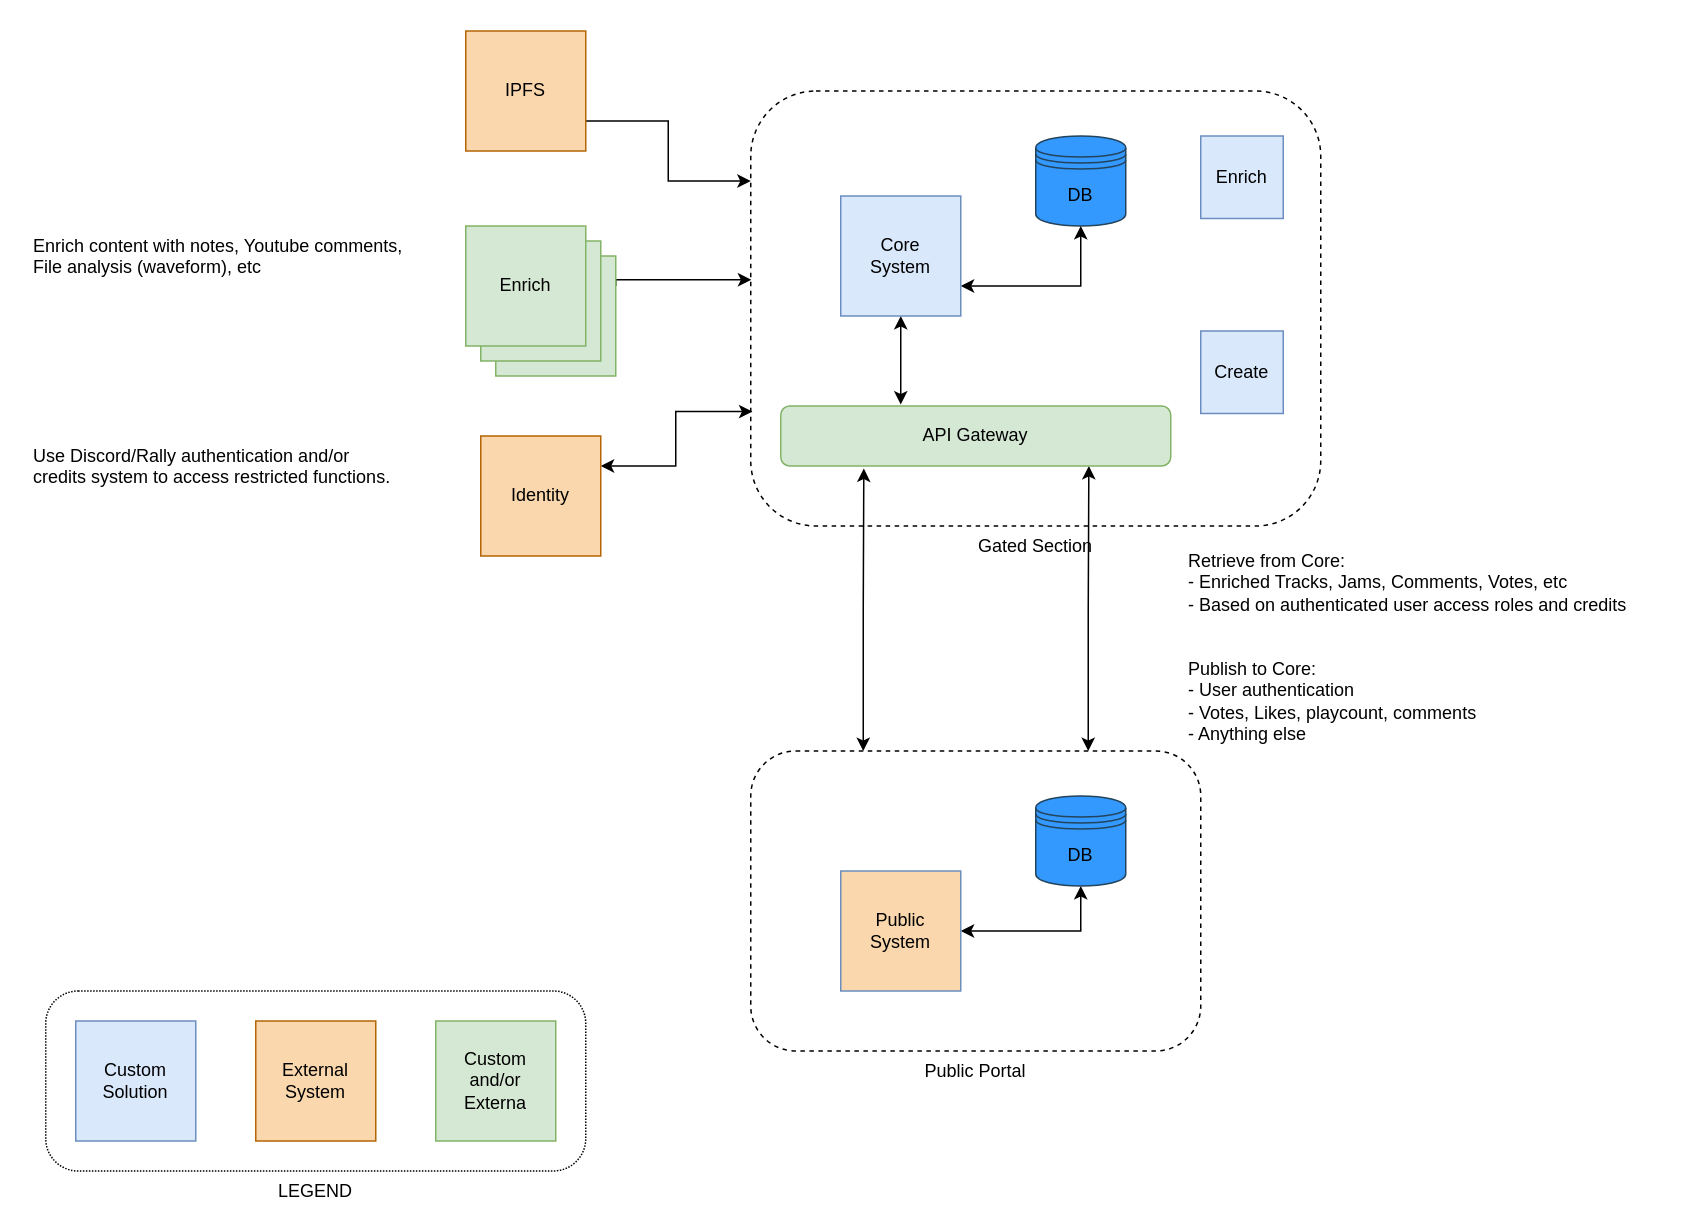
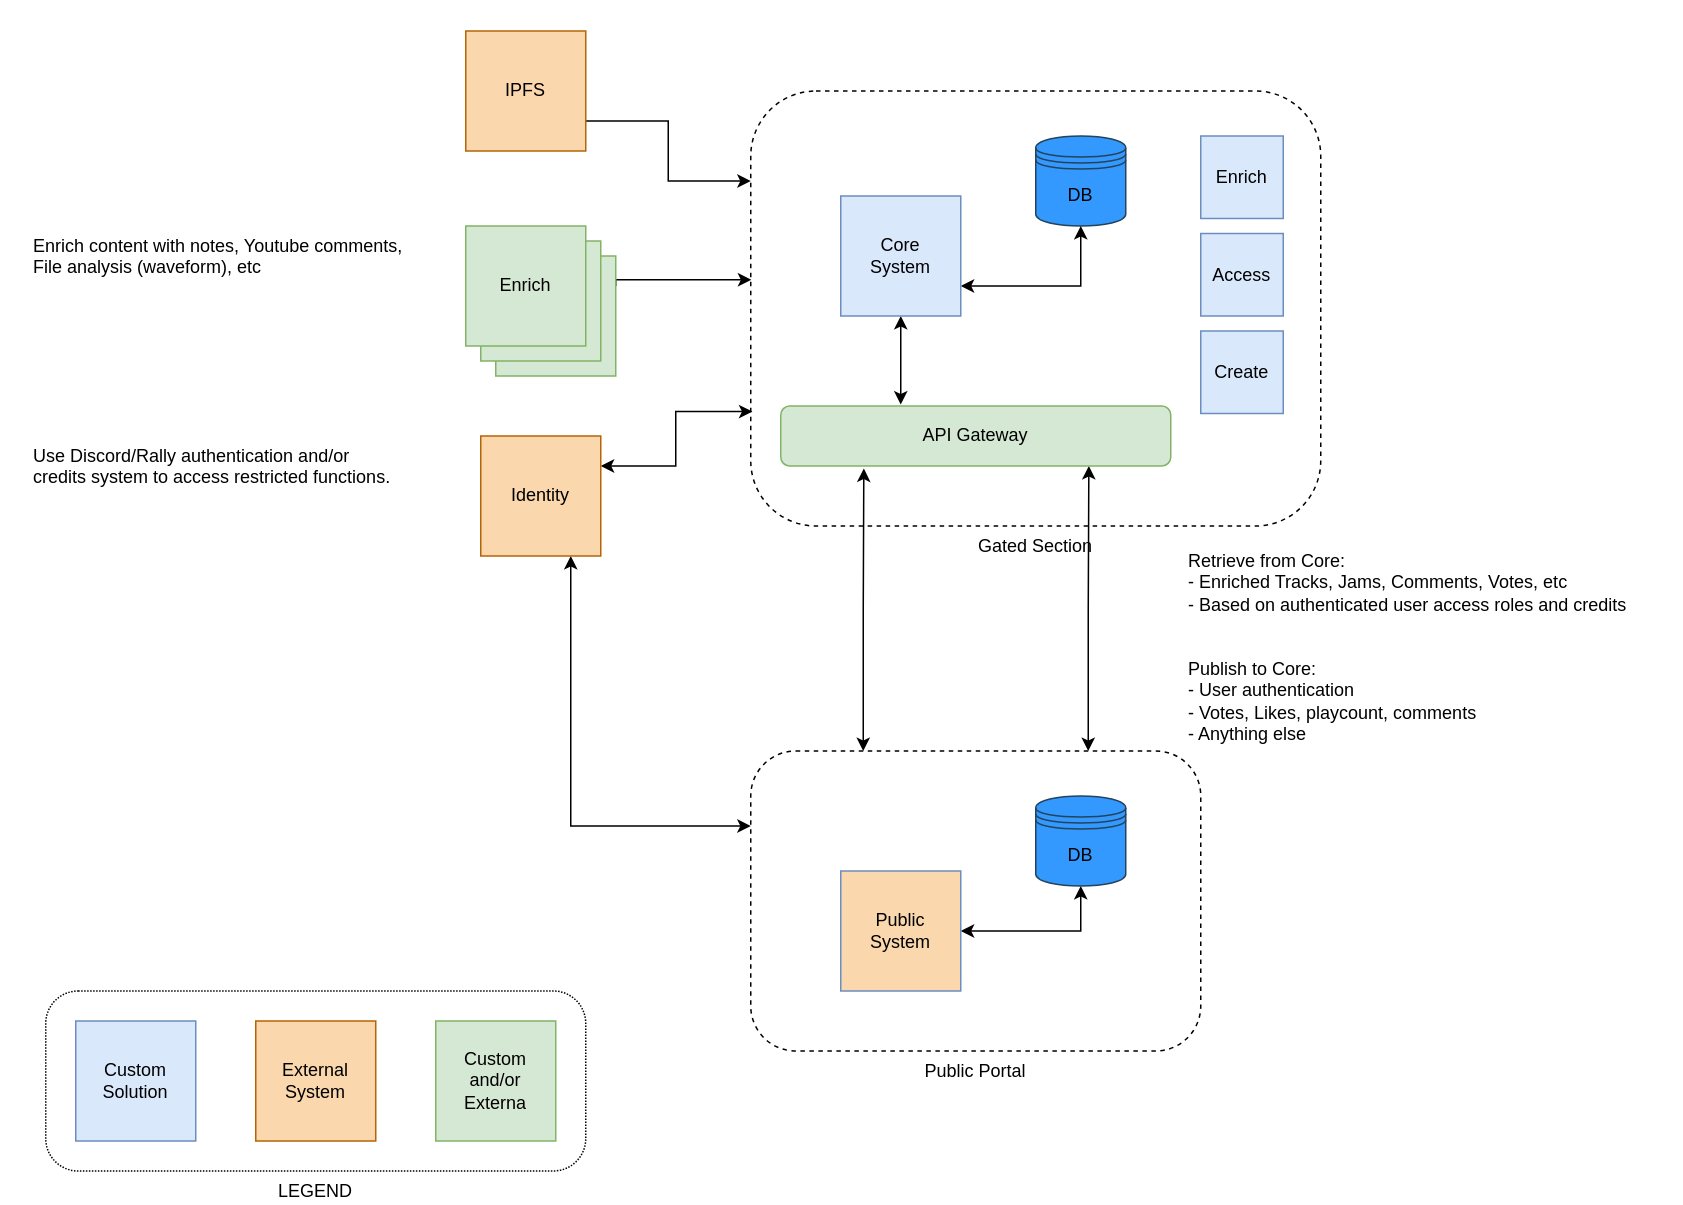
node "Access": added
edge "Identity" -- "Public Portal": added
